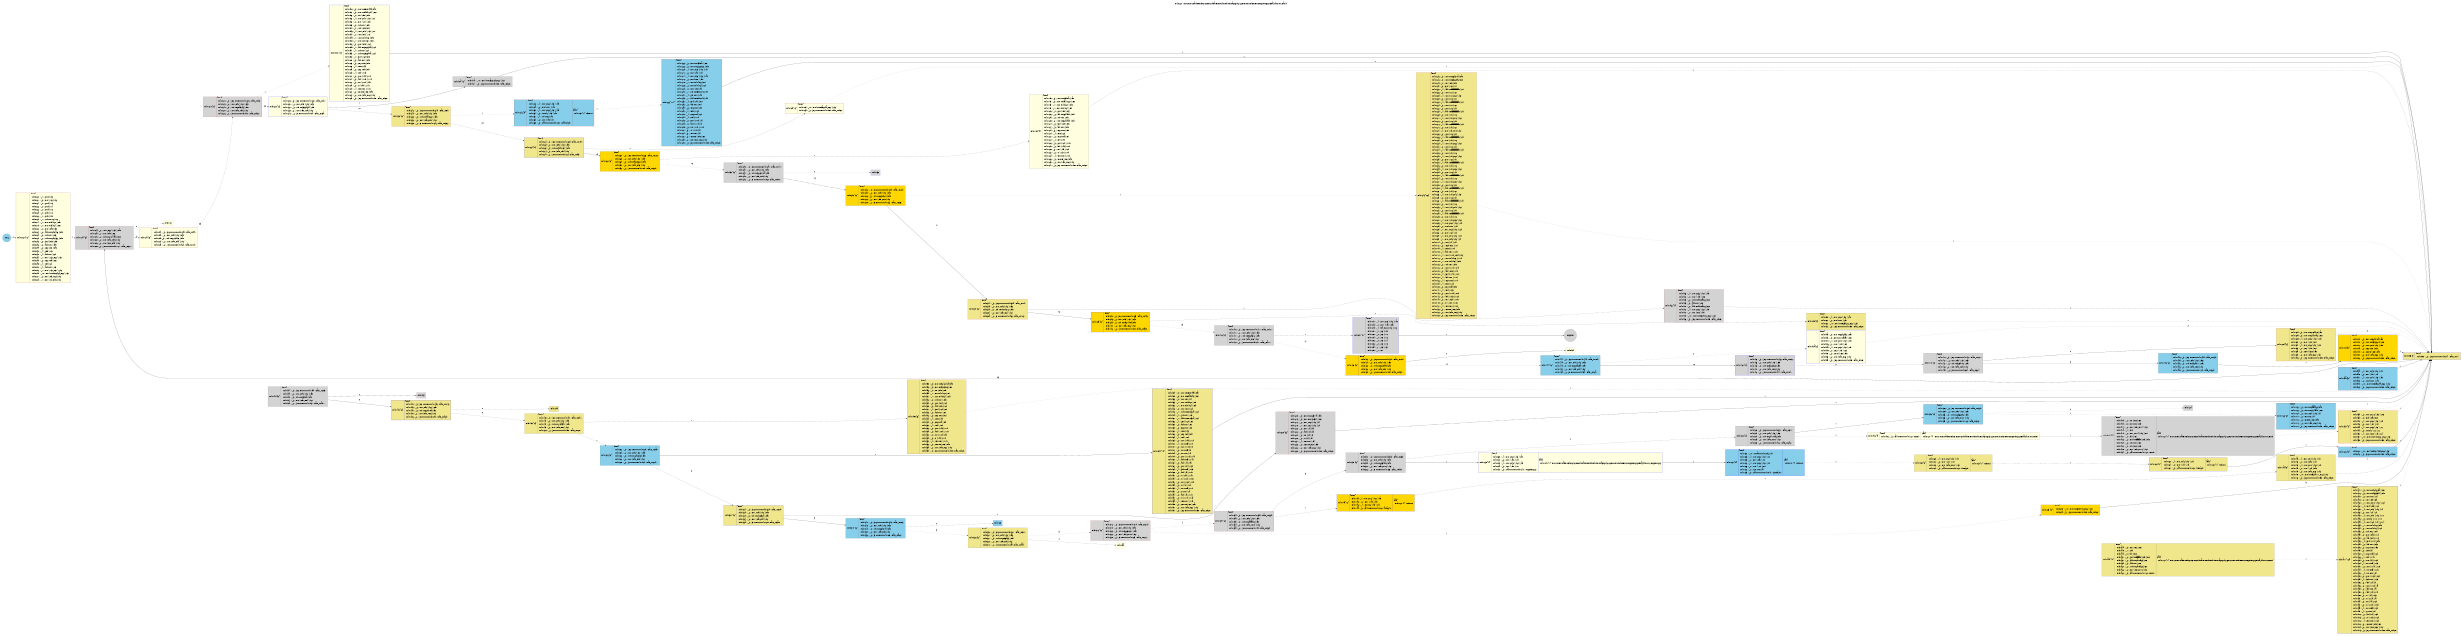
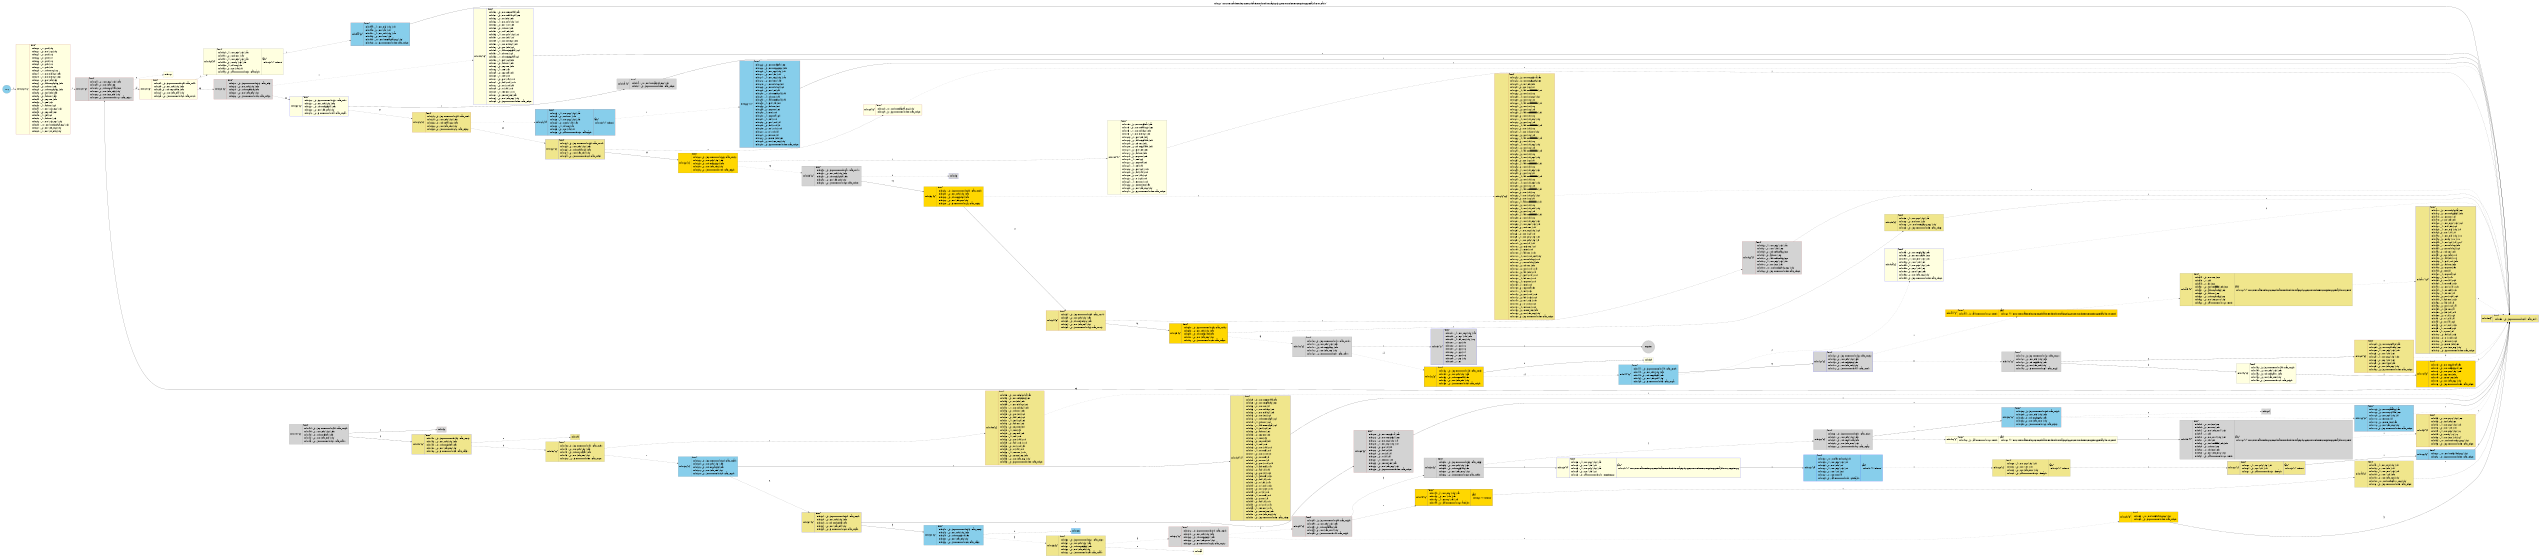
node "0x40198d [29]": added
node "0x401a44 [5]": added
node "0x401498 [28]": fillcolor skyblue -> lightyellow
